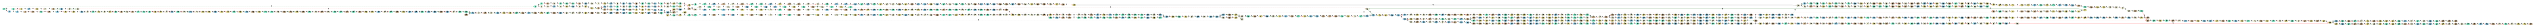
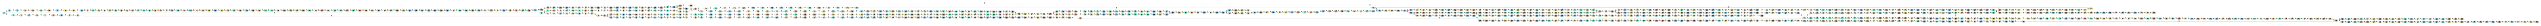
edge "S388" -> "S403": now "S388" -> "S395"
node "S739": fillcolor lightyellow -> tan
